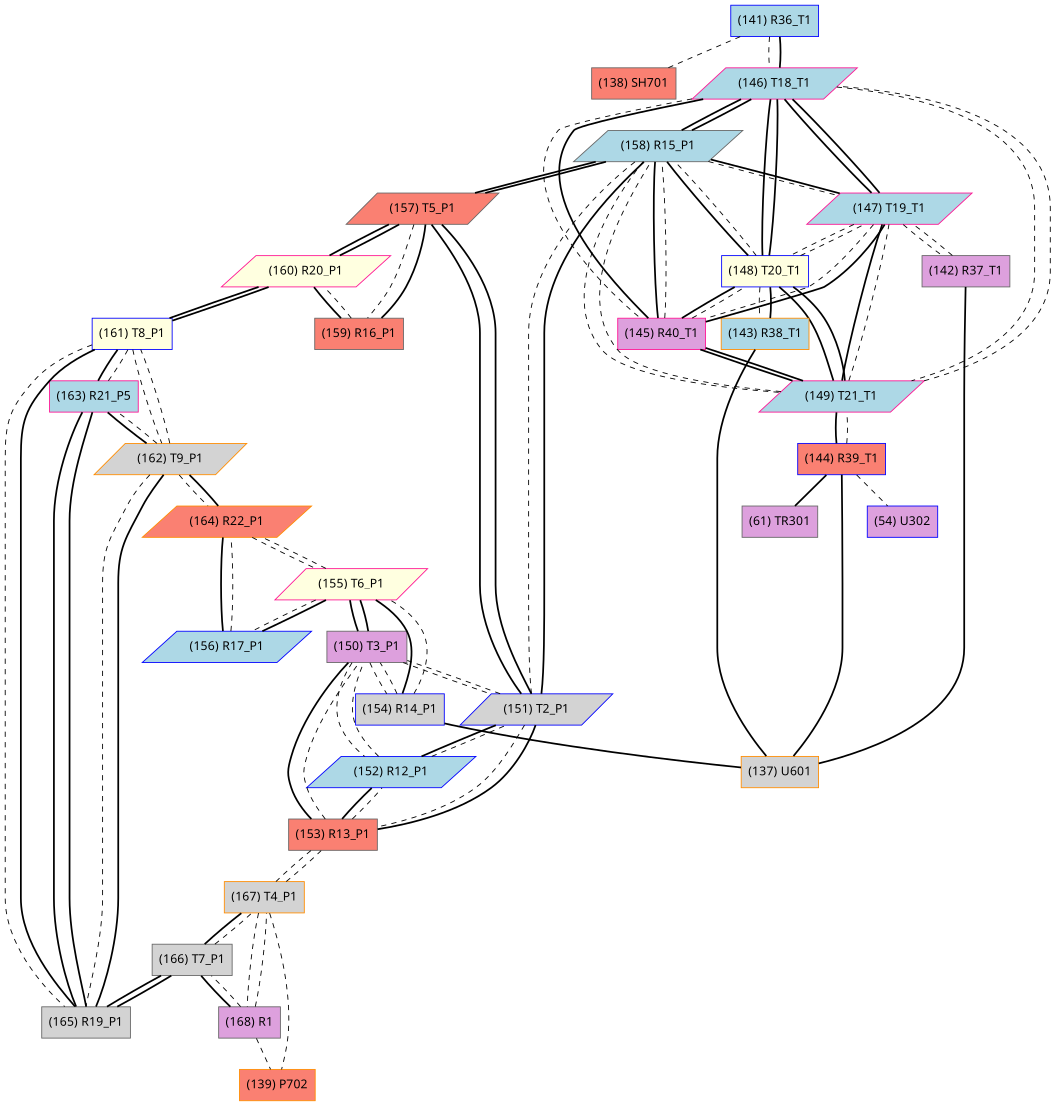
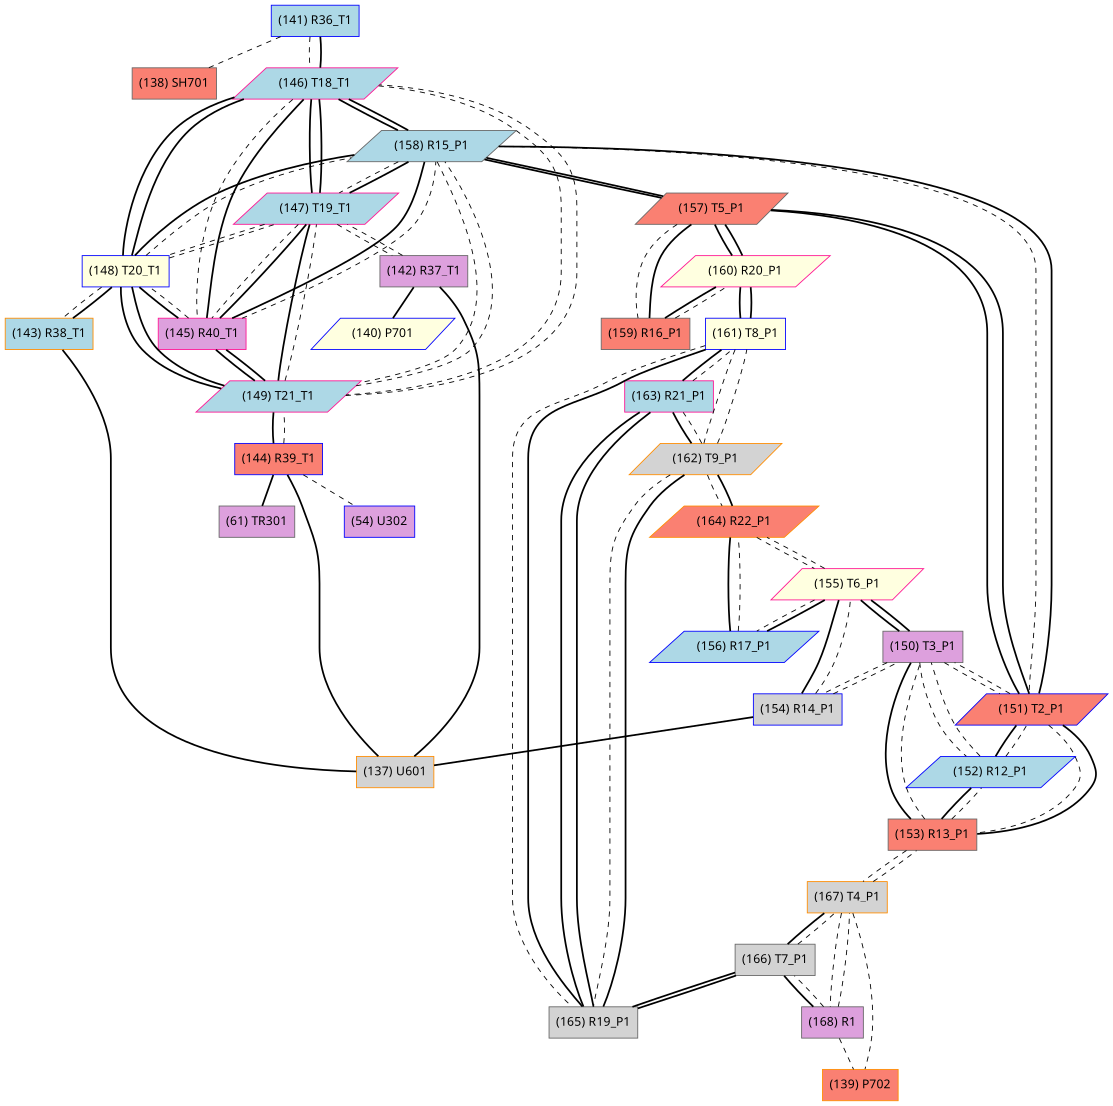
node "(140) P701": added
node "(163) R21_P5": label "(163) R21_P5" -> "(163) R21_P1"
node "(151) T2_P1": fillcolor lightgrey -> salmon
